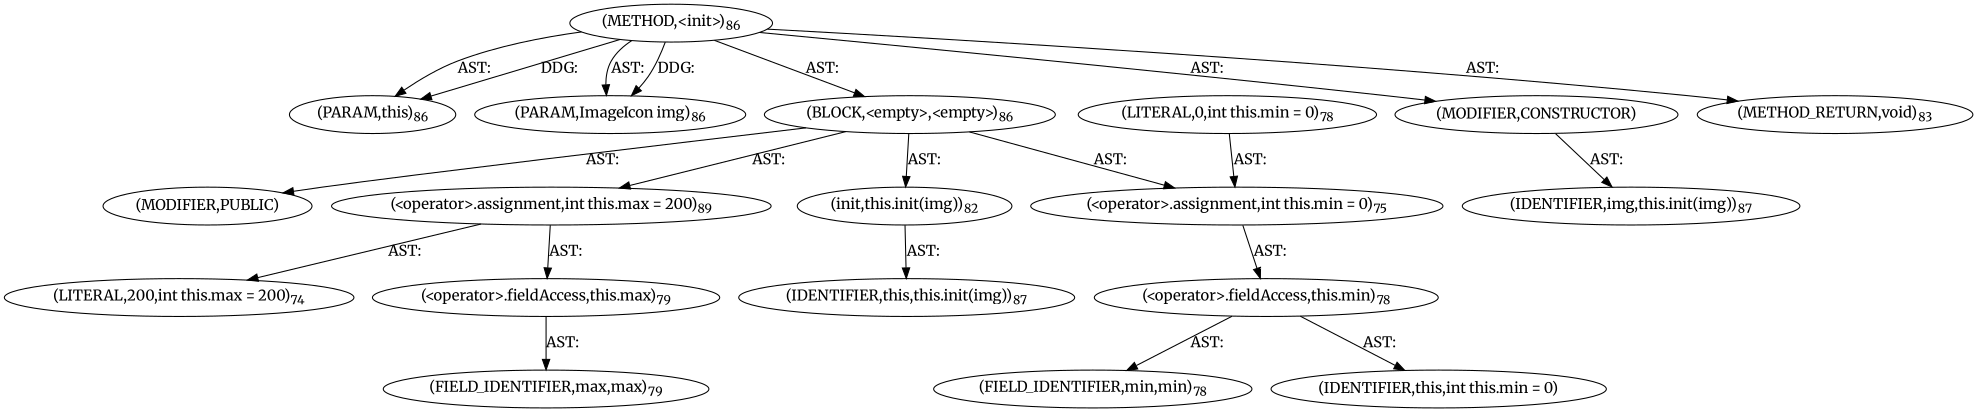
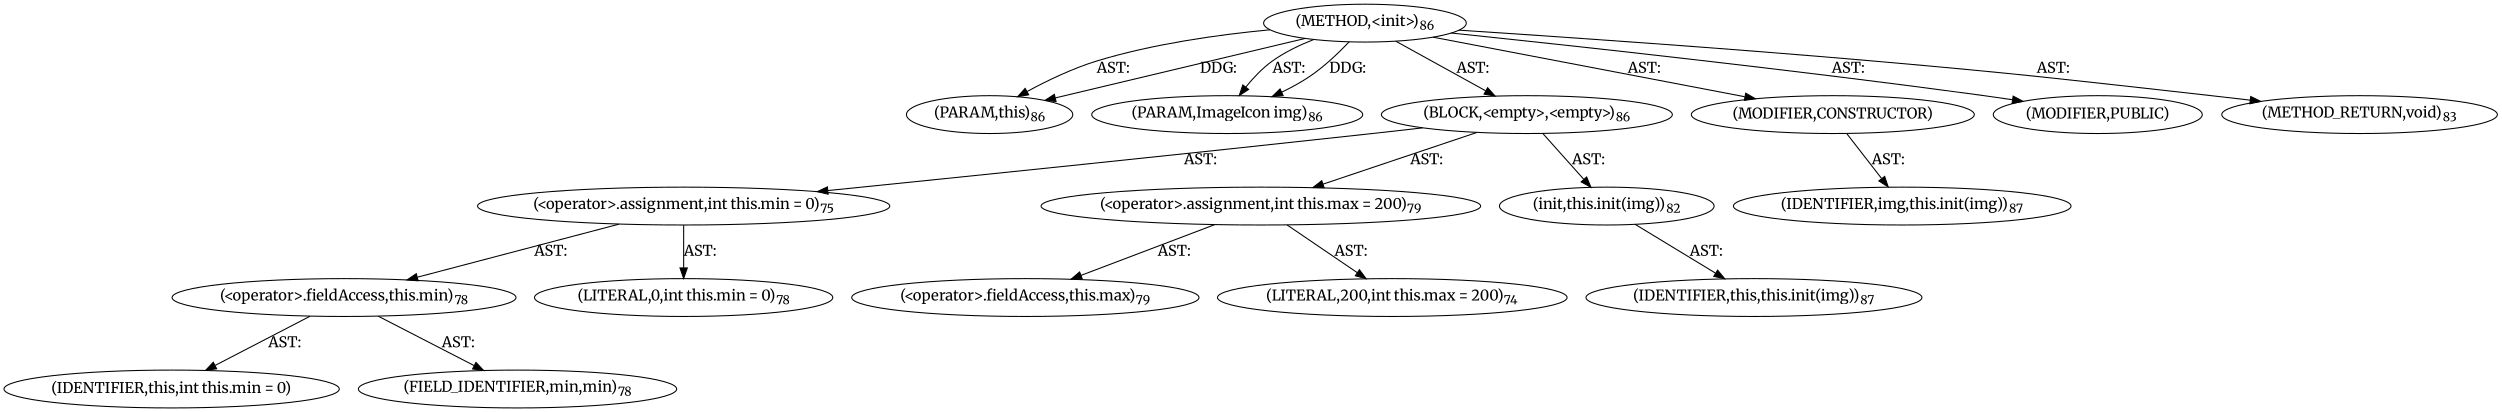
edge "(LITERAL,0,int this.min = 0)" -> "(<operator>.assignment,int this.min = 0)": reversed
edge "(BLOCK,<empty>,<empty>)" -> "(MODIFIER,PUBLIC)": now "(METHOD,<init>)" -> "(MODIFIER,PUBLIC)"
node "(<operator>.assignment,int this.max = 200)": text "89" -> "79"
node "(FIELD_IDENTIFIER,max,max)": removed
